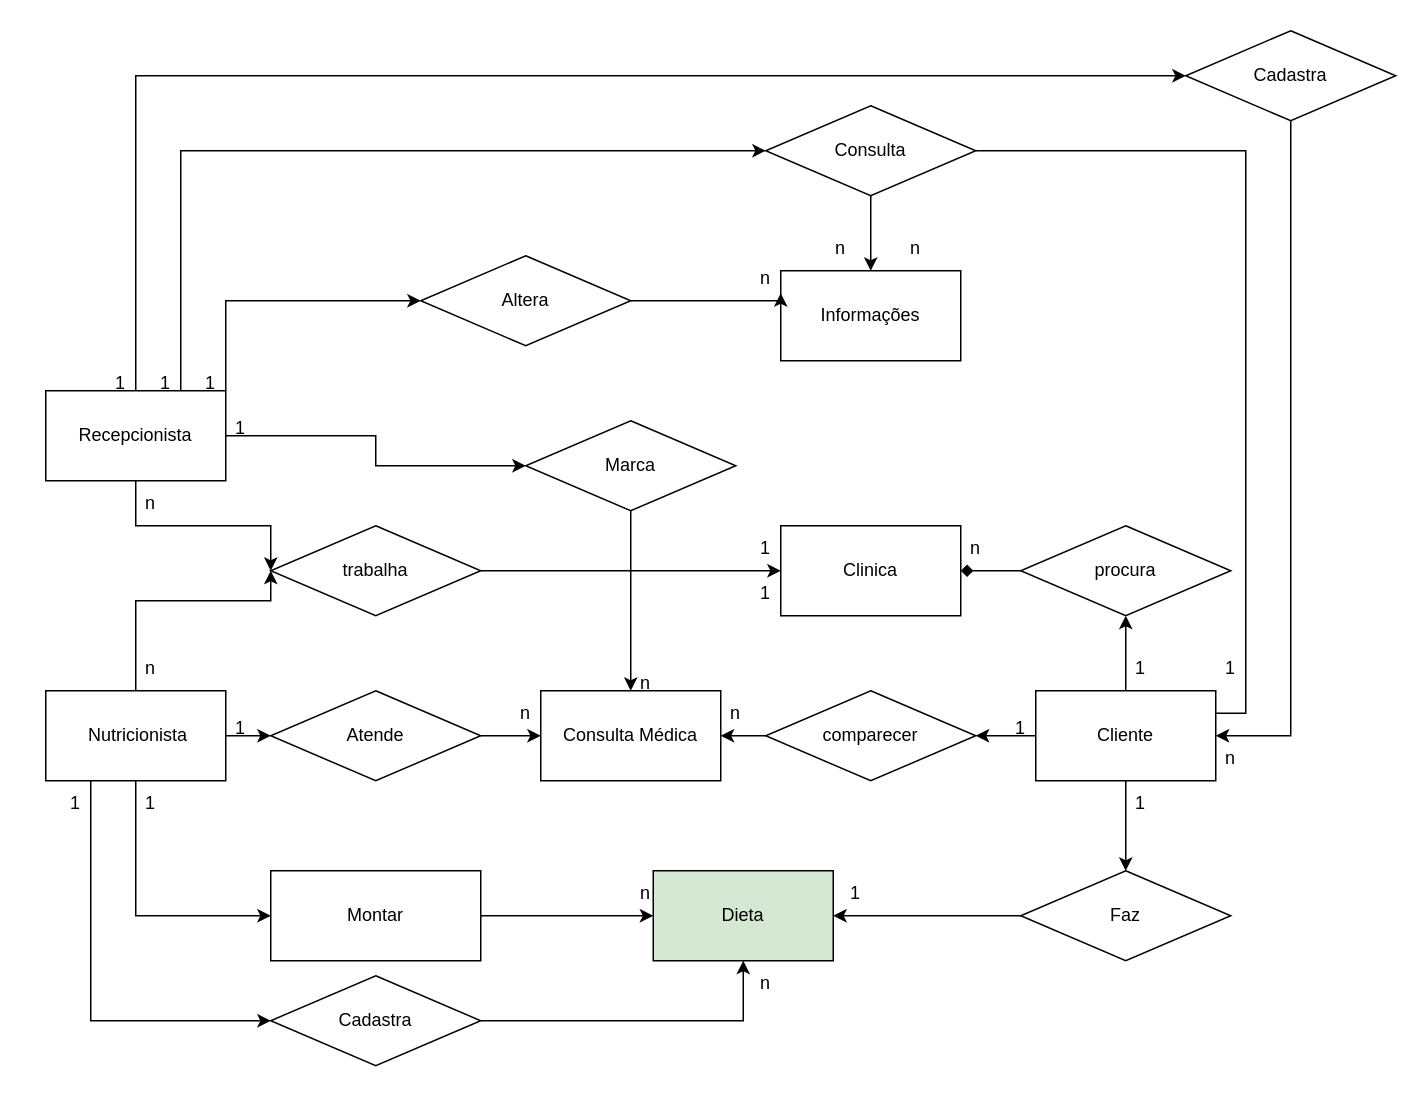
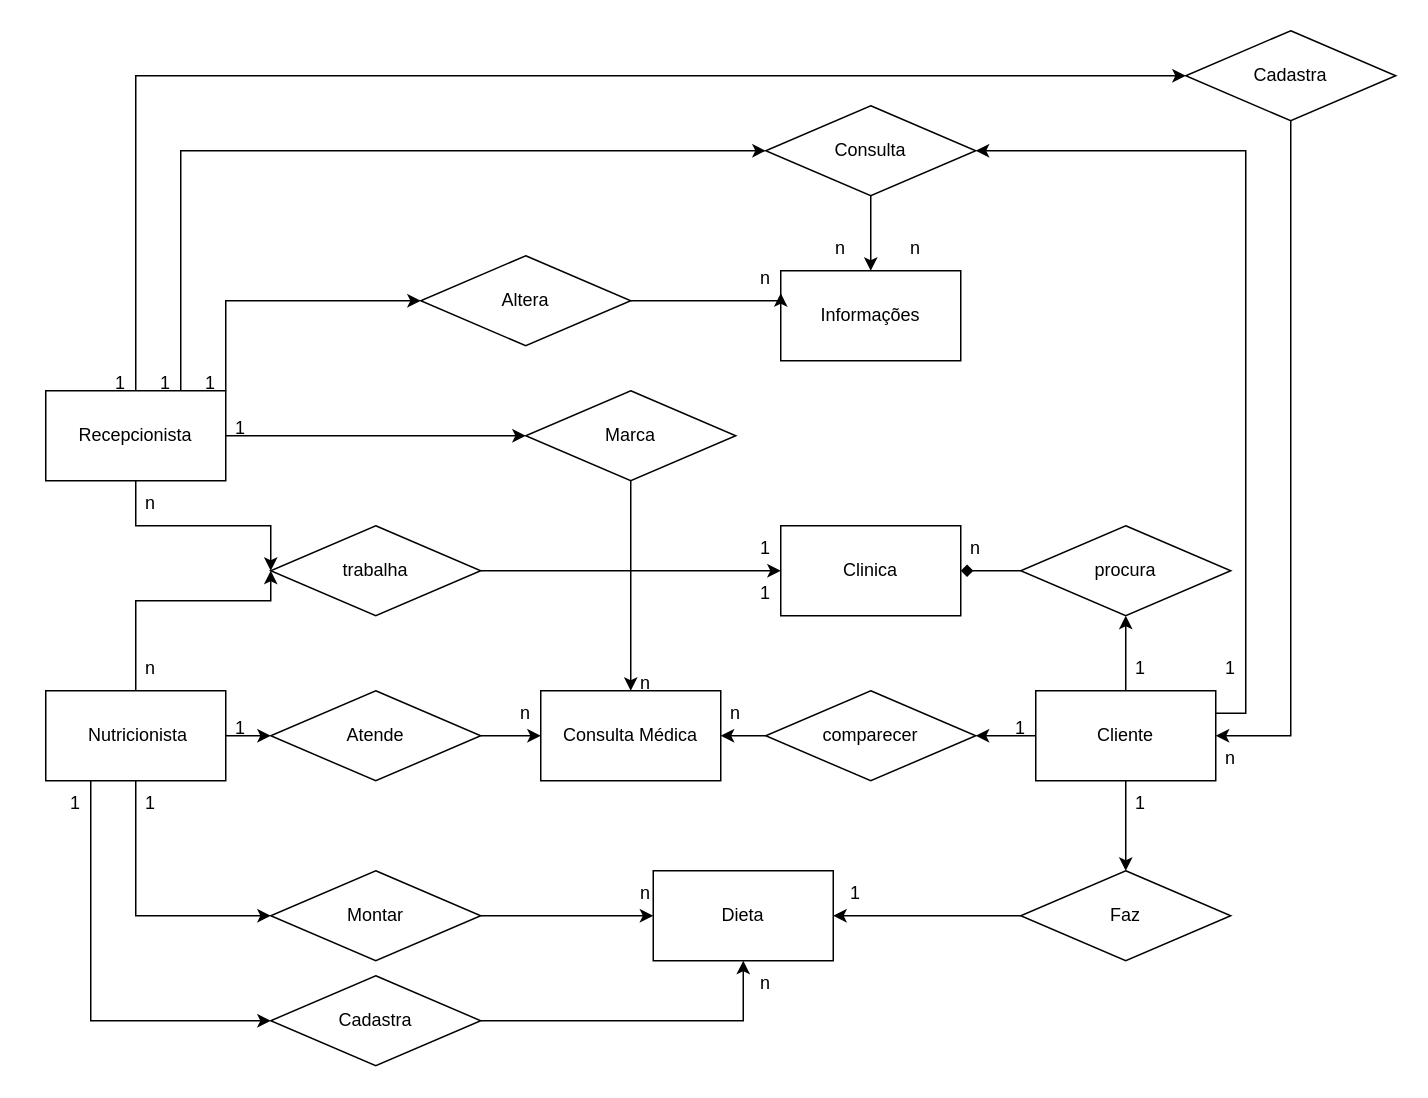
edge "Consulta" -- "Cliente": arrowhead none -> classic
node "Marca": moved (631, 466) -> (631, 436)
node "Montar": shape rectangle -> diamond
node "Dieta": fillcolor #d5e8d4 -> #ffffff
